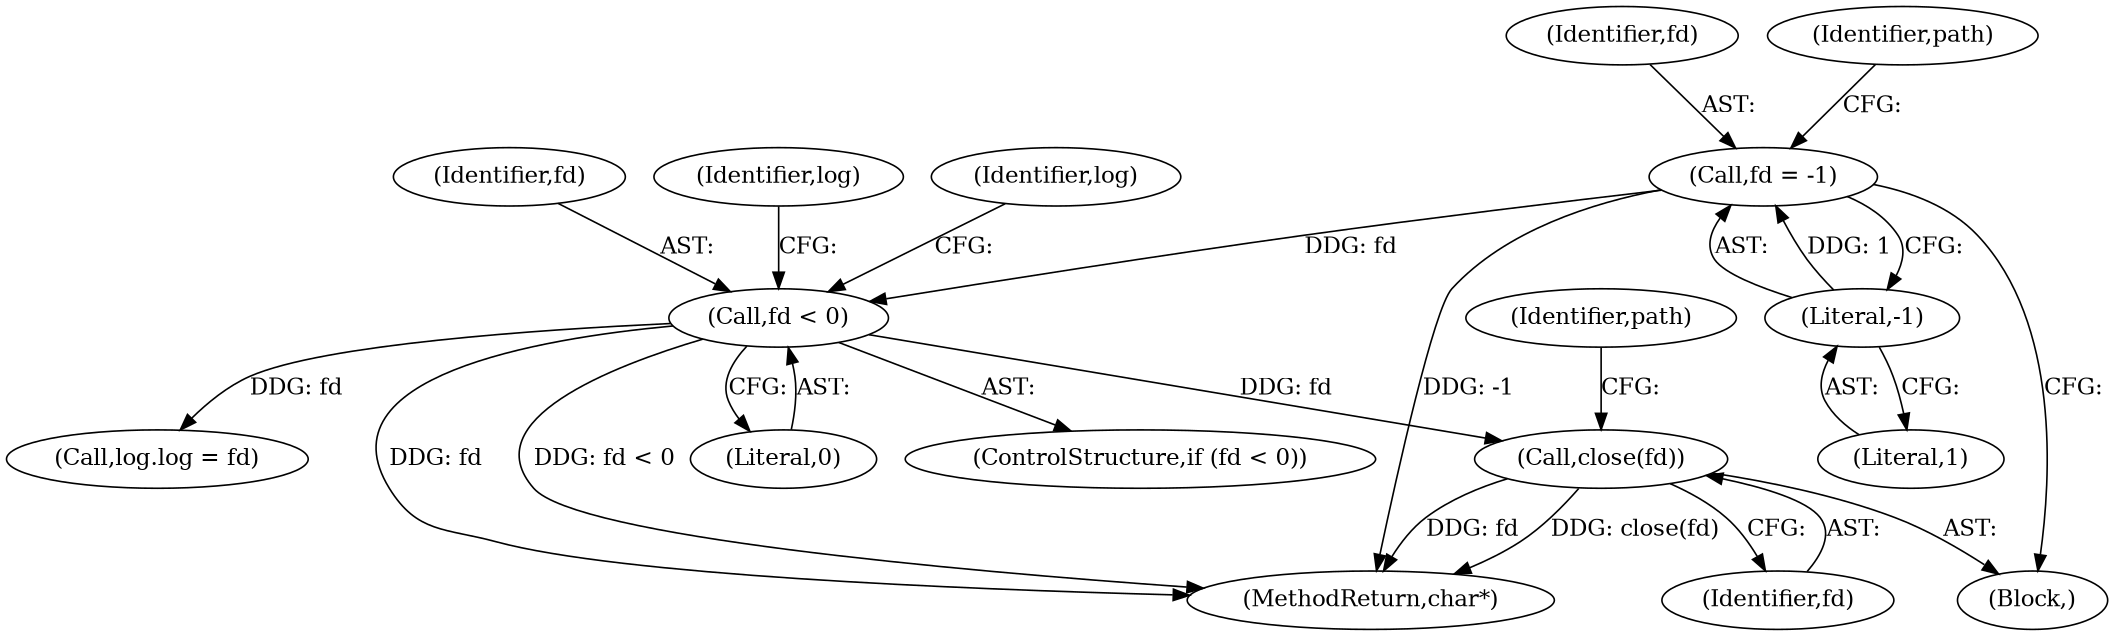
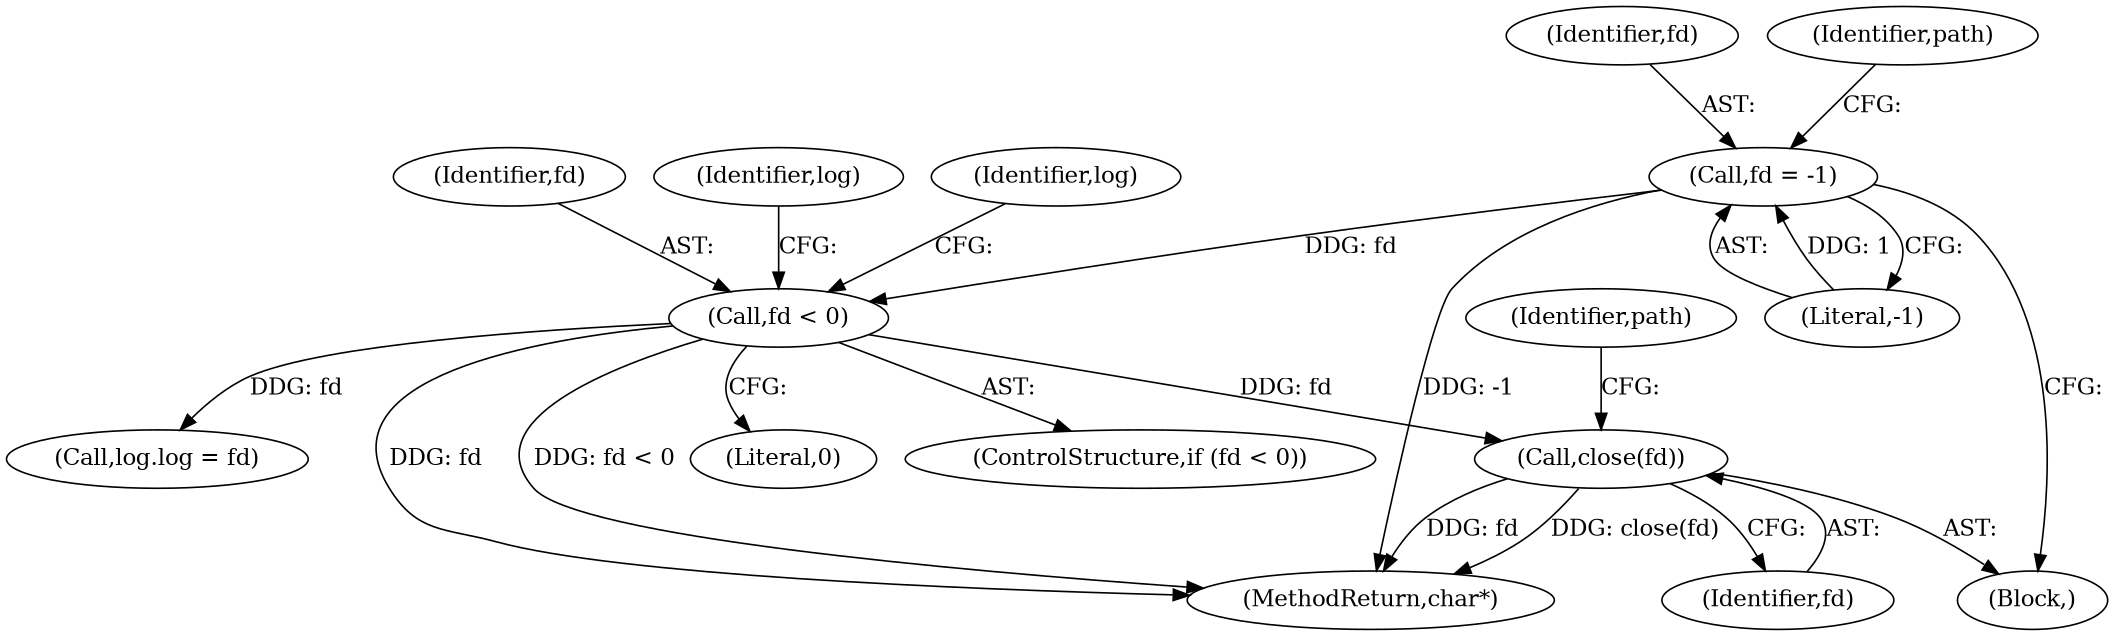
edge "(Literal,0)" -> "(Call,fd < 0)": removed, label "AST:"
node "(Literal,1)": removed
